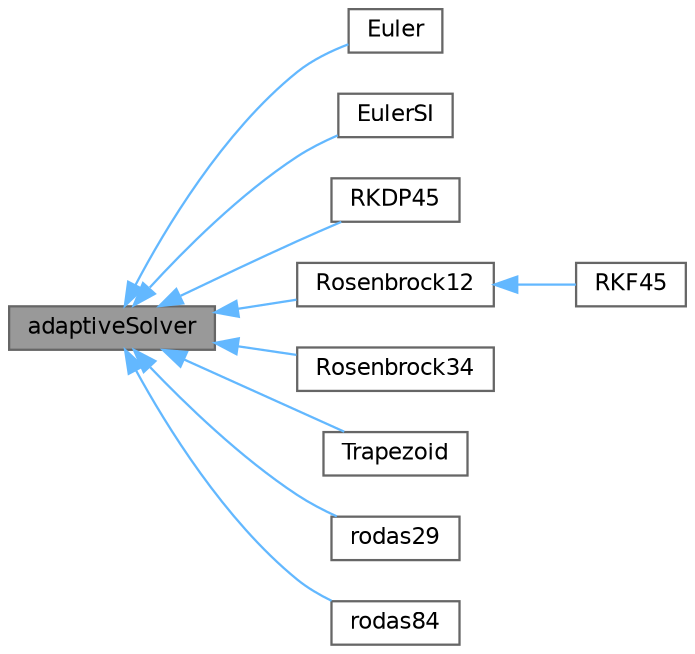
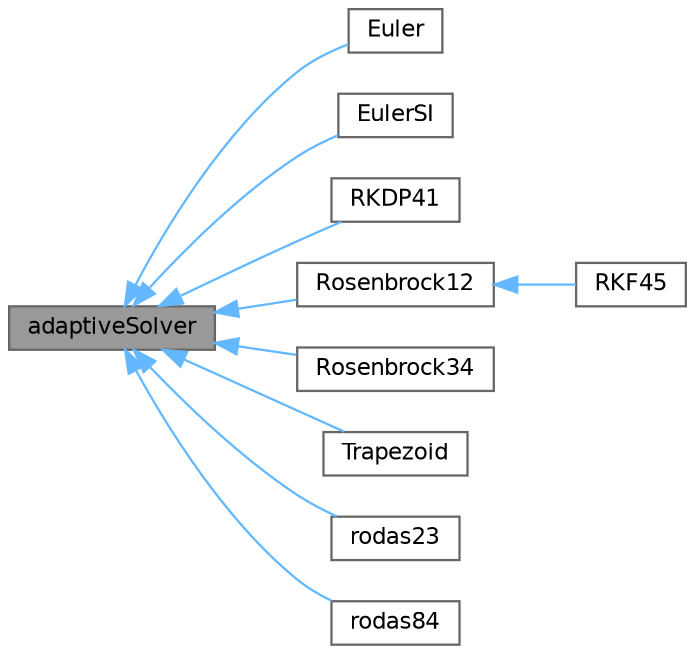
node "RKDP45": label "RKDP45" -> "RKDP41"
node "rodas29": label "rodas29" -> "rodas23"
